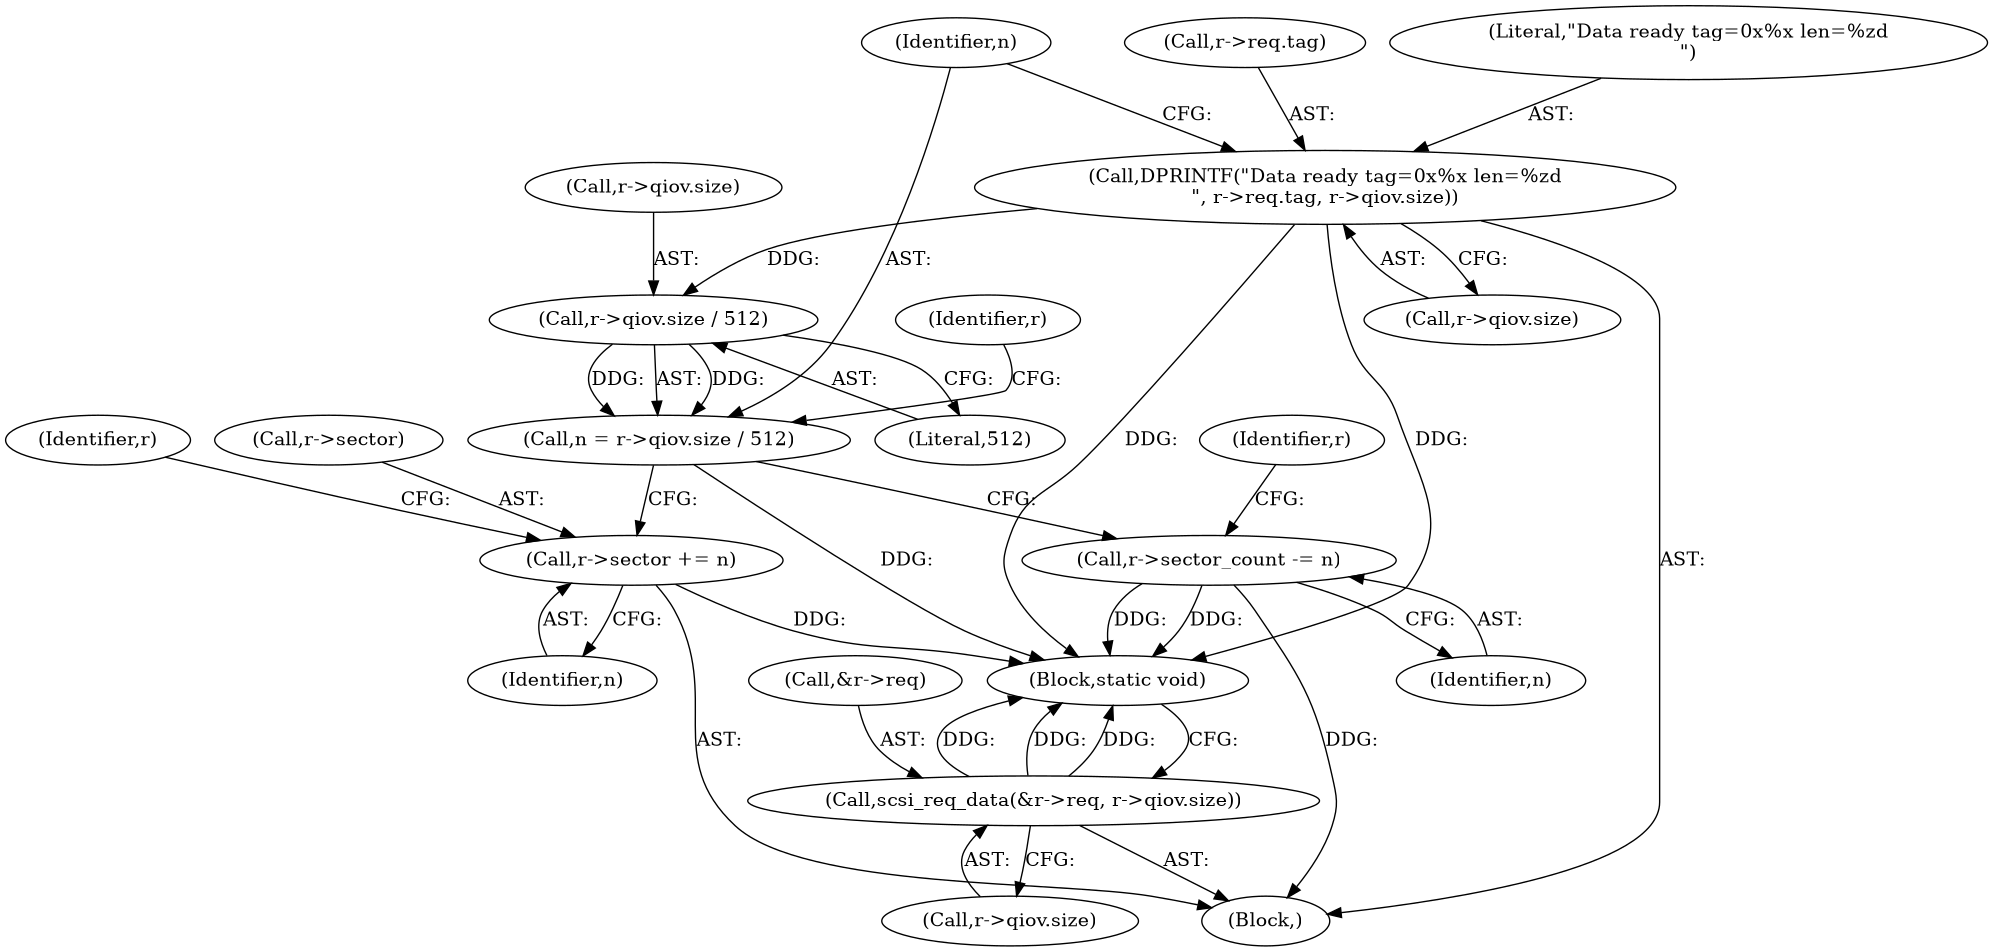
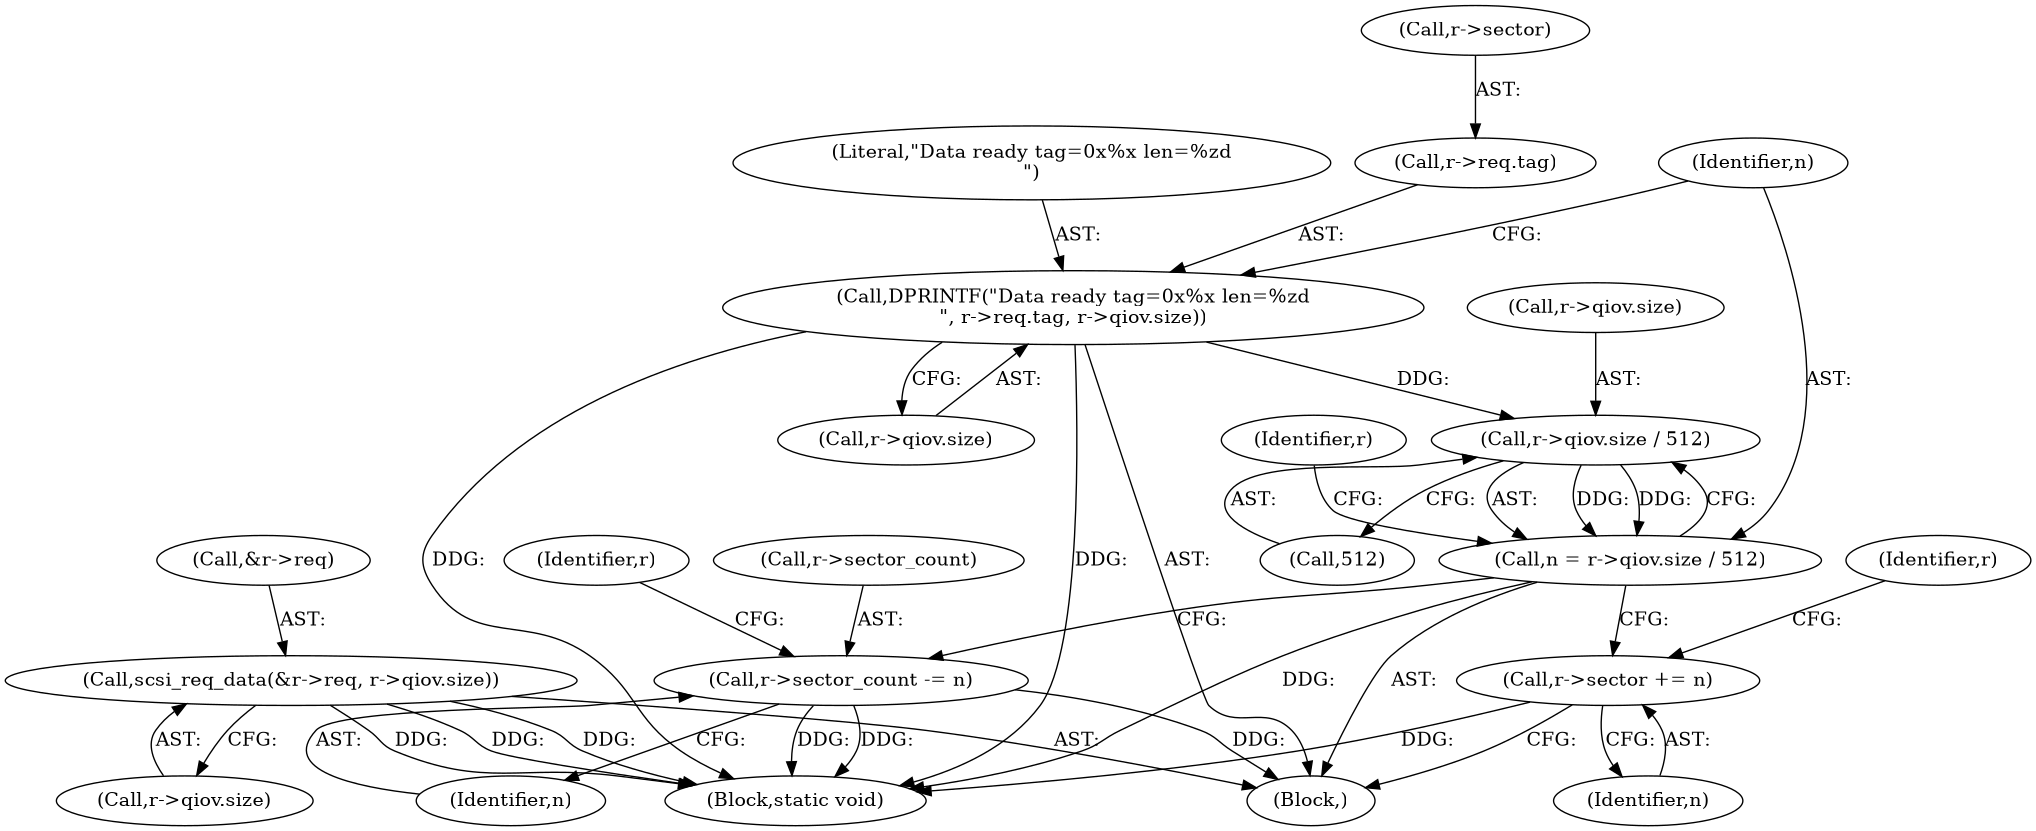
node "(Literal,512)": label "(Literal,512)" -> "(Call,512)"
edge "(Call,r->sector)" -> "(Call,r->sector += n)": now "(Call,r->sector)" -> "(Call,r->req.tag)"
edge "(Call,n = r->qiov.size / 512)" -> "(Call,r->qiov.size / 512)": added, label "CFG:"
node "(Call,r->sector_count)": added
edge "(Call,n = r->qiov.size / 512)" -> "(Block,)": added, label "AST:"
edge "(Block,static void)" -> "(Call,scsi_req_data(&r->req, r->qiov.size))": removed, label "CFG:"
edge "(Call,r->sector += n)" -> "(Block,)": label "AST: " -> "CFG: "
